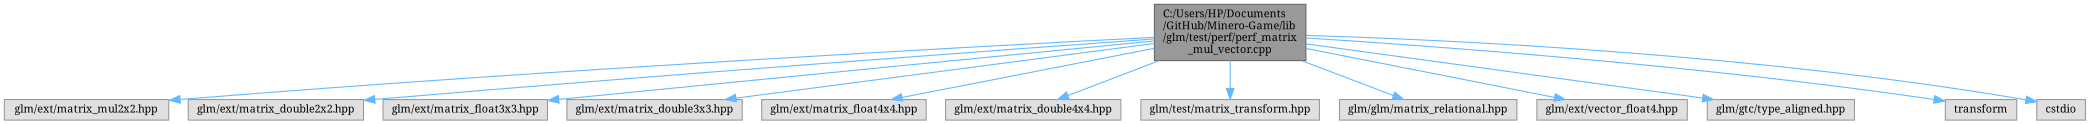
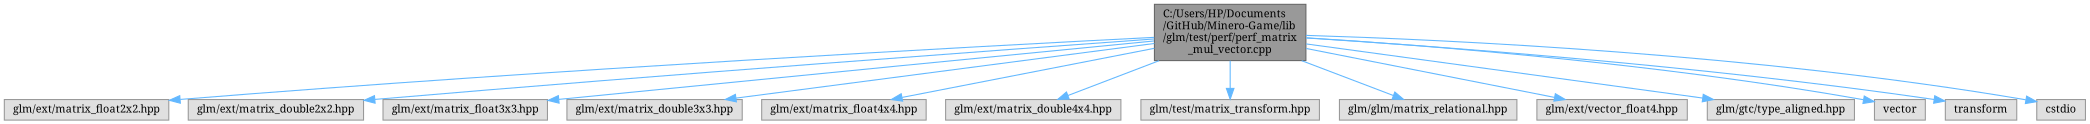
node "glm/ext/matrix_mul2x2.hpp": label "glm/ext/matrix_mul2x2.hpp" -> "glm/ext/matrix_float2x2.hpp"
node "vector": added
